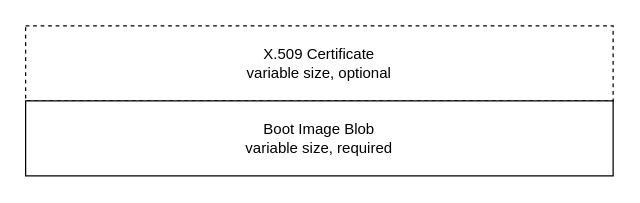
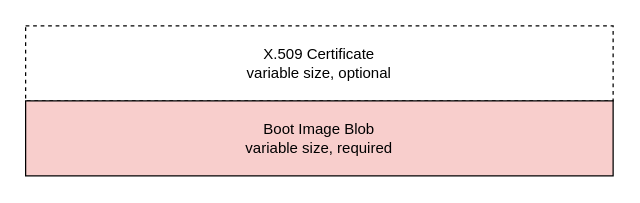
node "Boot Image Blob variable size, required": fillcolor #ffffff -> #f8cecc
